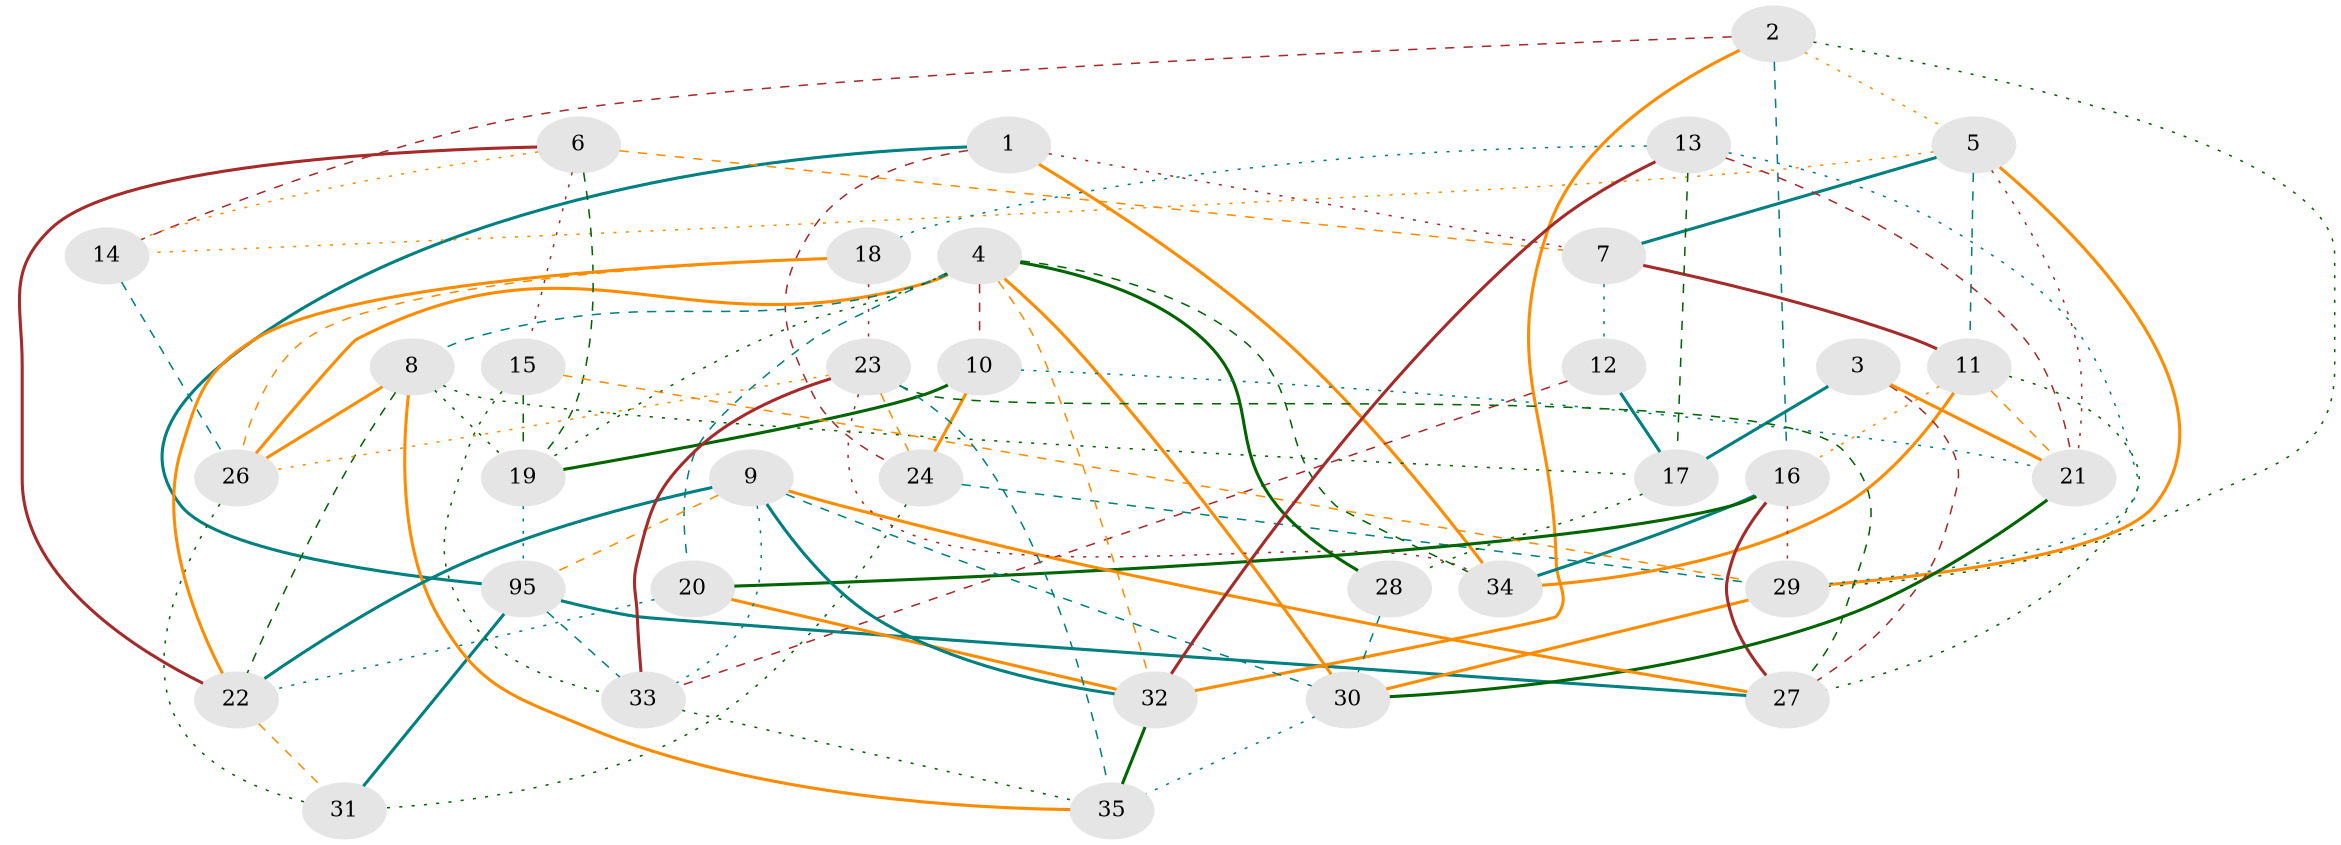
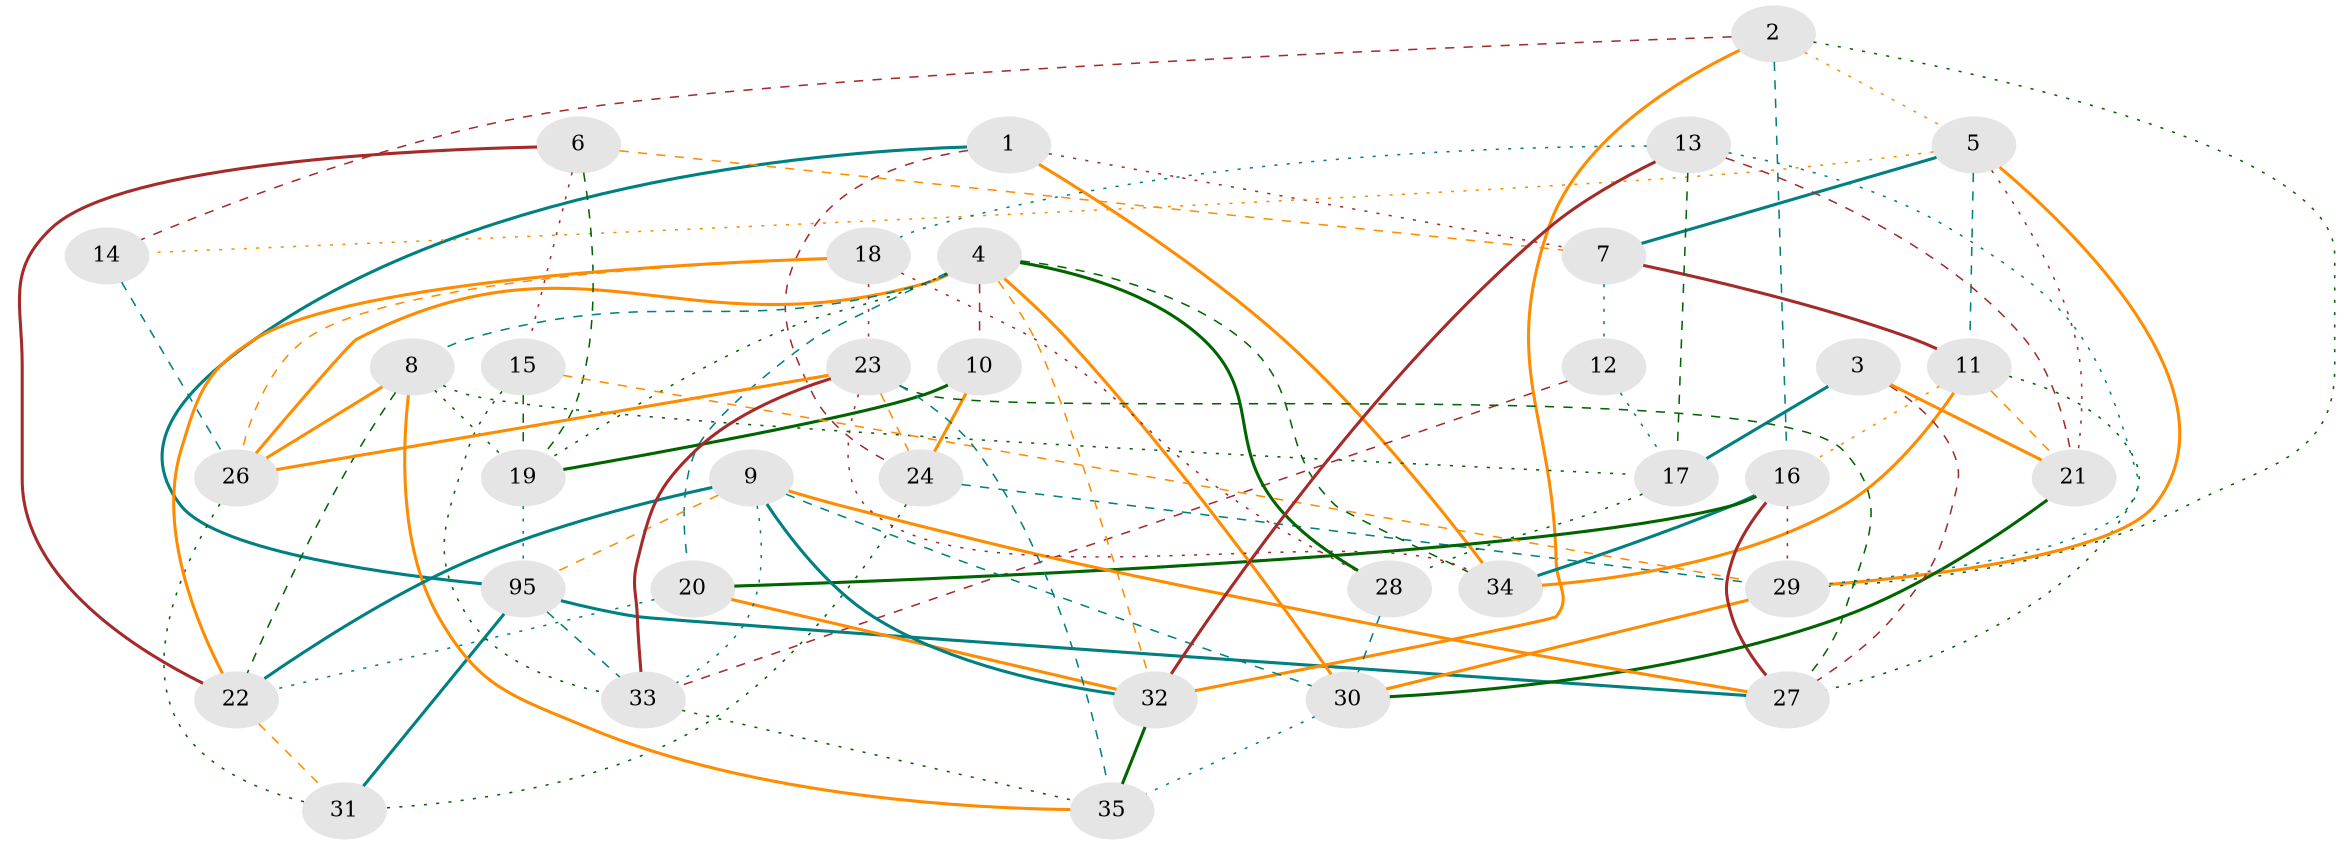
edge "6" -- "14": removed
edge "18" -- "28": added
edge "10" -- "21": removed
edge "23" -- "26": style dotted -> bold
edge "12" -- "17": style bold -> dotted
